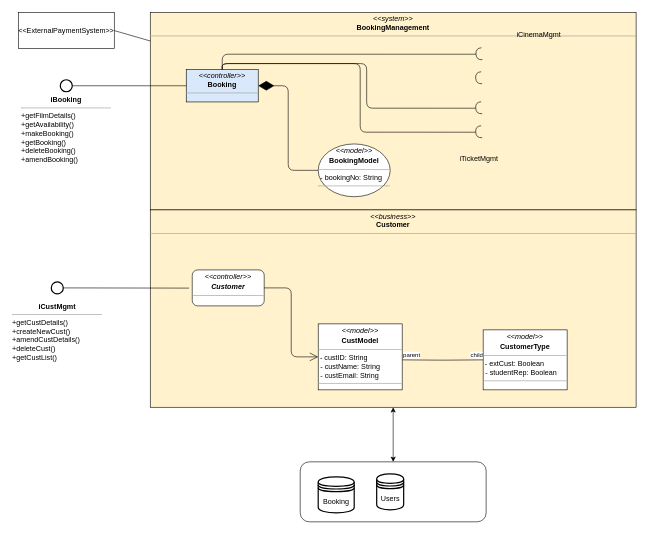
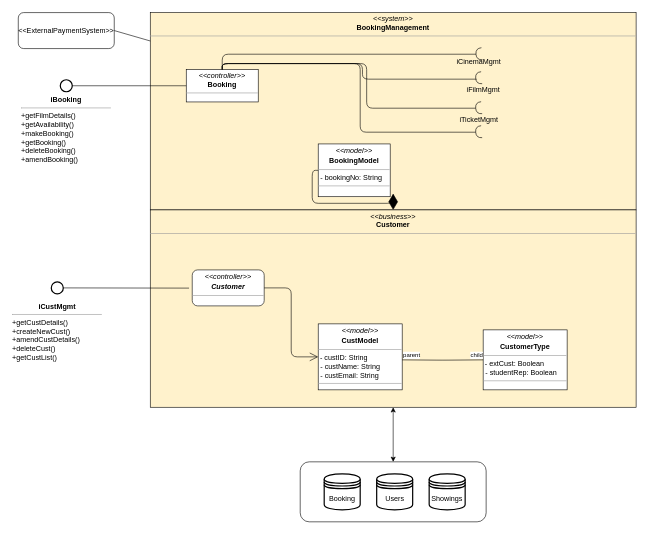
node "<<ExternalPaymentSystem>>": shape rectangle -> rounded rectangle
node "iCinemaMgmt": moved (539, 39) -> (479, 66)
edge "<<controller>> Booking" -- "iFilmMgmt": added
node "<<controller>> Booking": fillcolor #dae8fc -> #ffffff
node "iFilmMgmt": added
node "iTicketMgmt": moved (479, 159) -> (479, 120)
edge "<<model>> BookingModel - bookingNo: String" -> "<<controller>> Booking": now "<<model>> BookingModel - bookingNo: String" -> "<<business>> Customer"
node "<<model>> BookingModel - bookingNo: String": shape ellipse -> rectangle
node "Users": size 27x36 -> 36x36
node "Showings": added
node "Booking": moved (336, 495) -> (342, 492)
